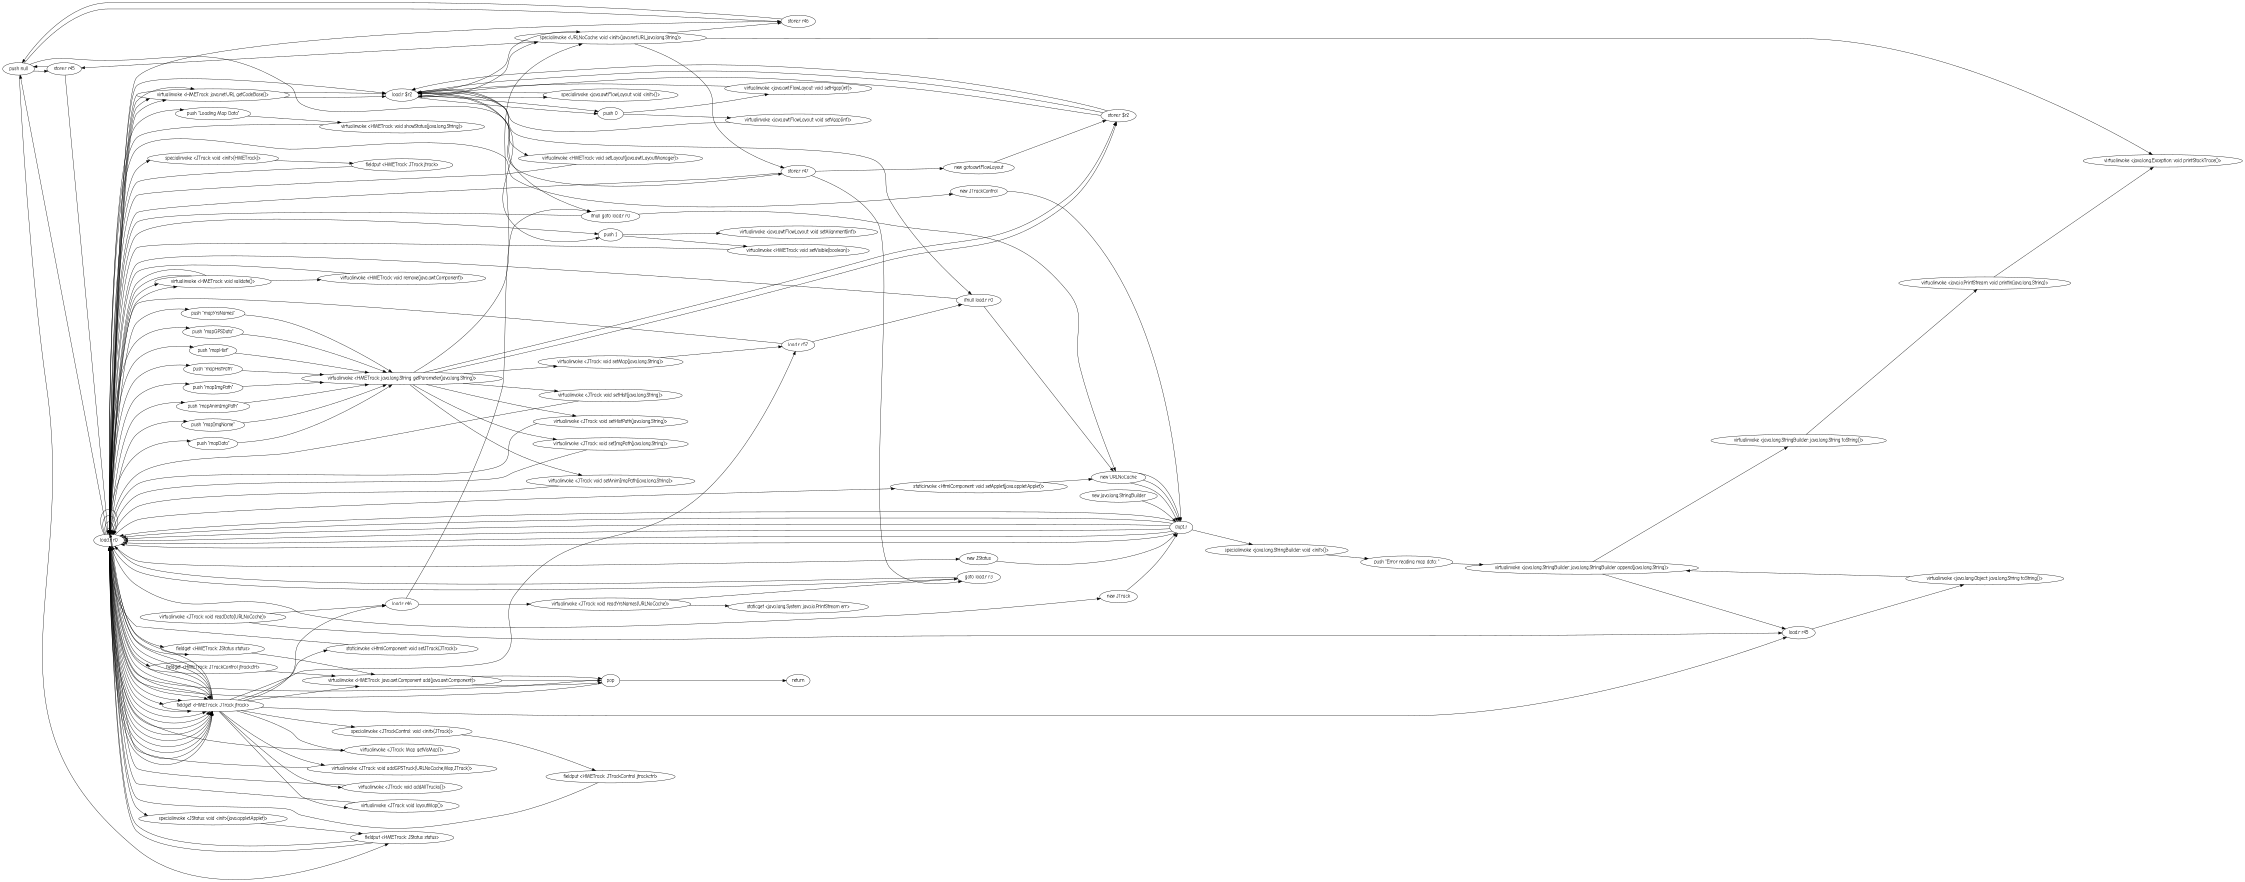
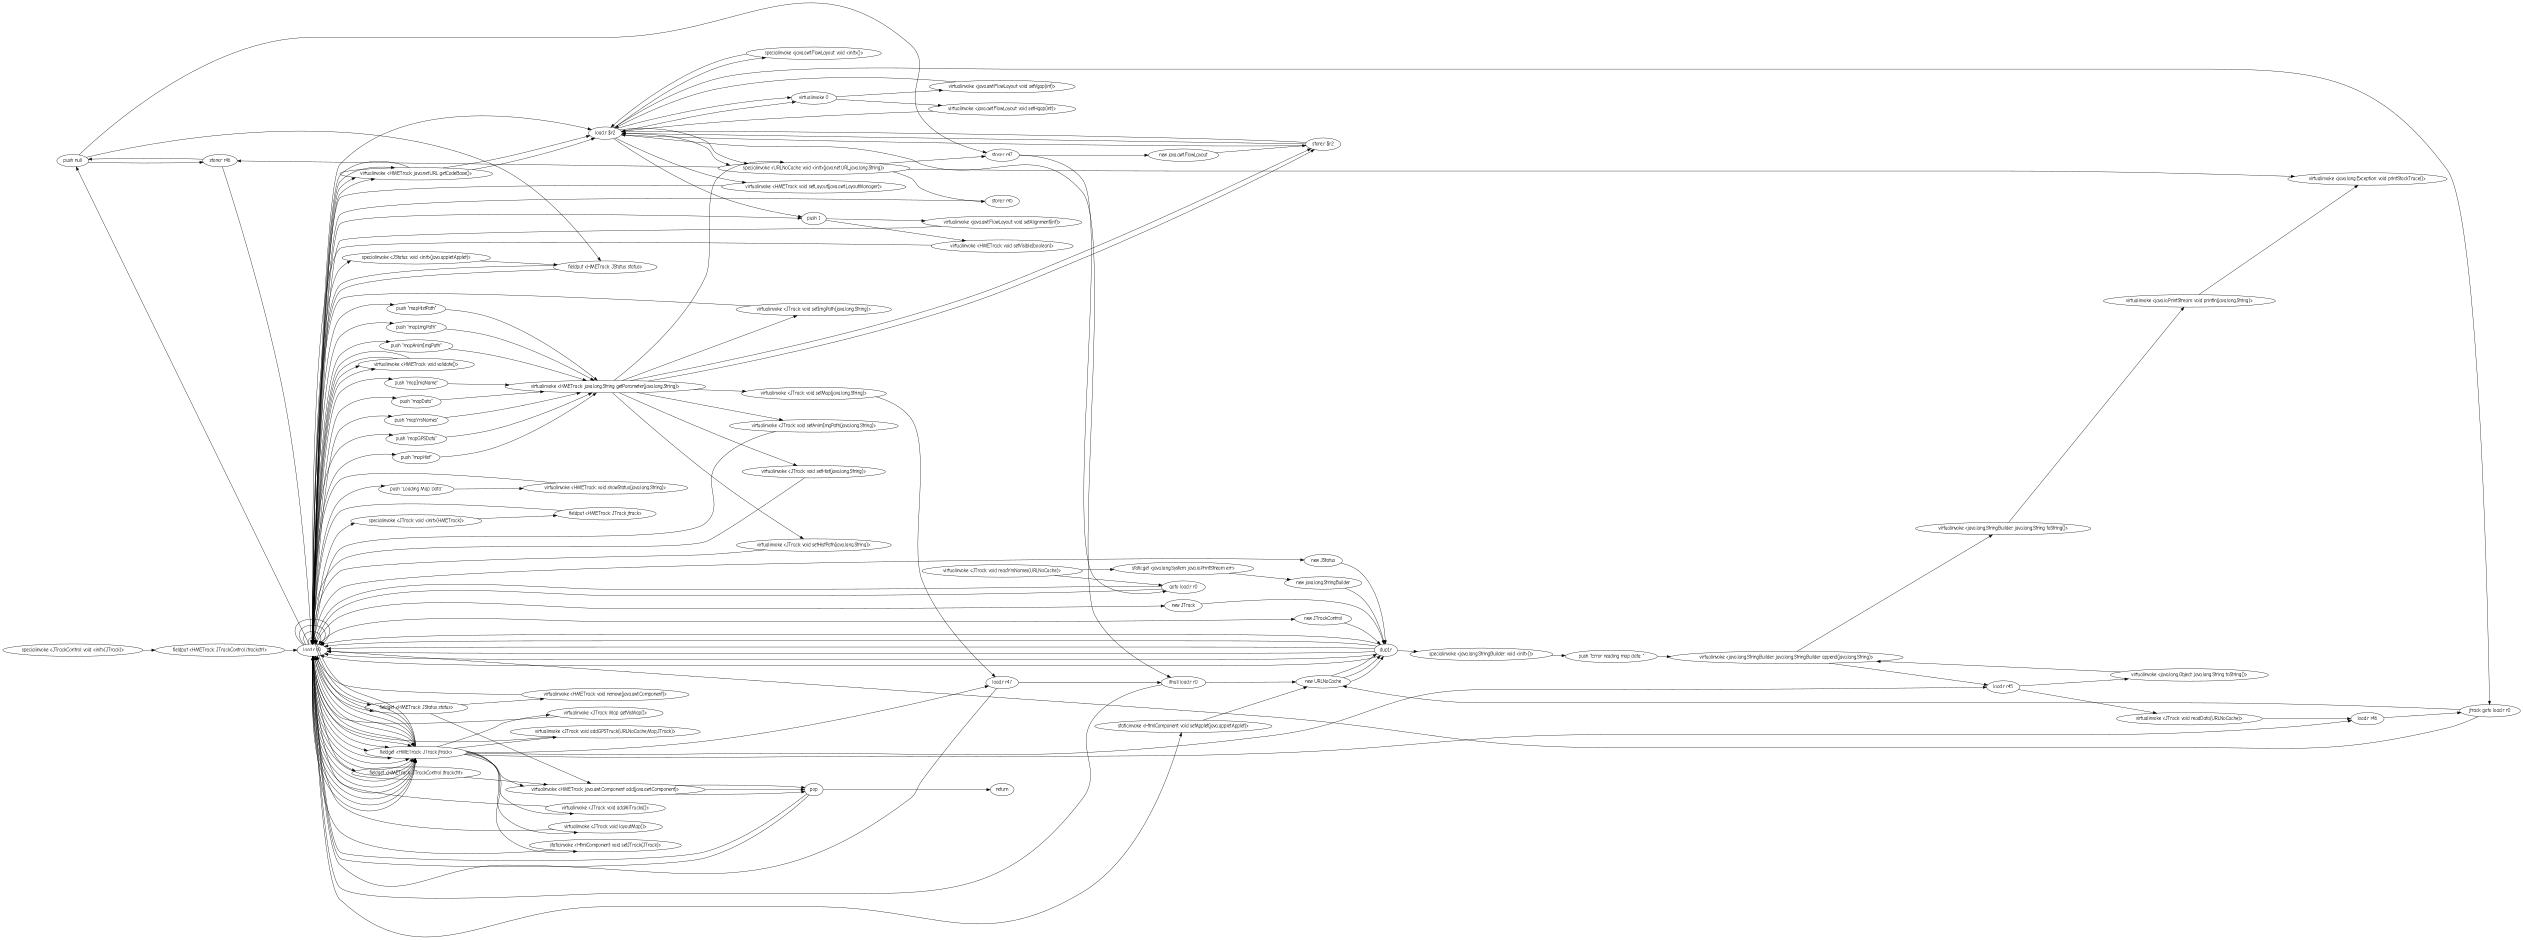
edge "store.r r45" -> "push null": removed
edge "push null" -> "store.r r45": removed
node "push 0": label "push 0" -> "virtualinvoke 0"
node "new goto.awt.FlowLayout": label "new goto.awt.FlowLayout" -> "new java.awt.FlowLayout"
edge "store.r r47" -> "load.r r0": now "virtualinvoke <java.awt.FlowLayout: void setAlignment(int)>" -> "load.r r0"
node "ifnull goto load.r r0": label "ifnull goto load.r r0" -> "jtrack goto load.r r0"
edge "virtualinvoke <HMETrack: void validate()>" -> "virtualinvoke <HMETrack: void remove(java.awt.Component)>": now "fieldget <HMETrack: JStatus status>" -> "virtualinvoke <HMETrack: void remove(java.awt.Component)>"
node "load.r r57": label "load.r r57" -> "load.r r47"
edge "staticget <java.lang.System: java.io.PrintStream err>" -> "new java.lang.StringBuilder": added
node "goto load.r r3": label "goto load.r r3" -> "goto load.r r0"
edge "load.r r46" -> "virtualinvoke <JTrack: void readYrsNames(URLNoCache)>": removed
edge "virtualinvoke <JTrack: void readData(URLNoCache)>" -> "load.r r45": reversed
edge "fieldget <HMETrack: JTrack jtrack>" -> "specialinvoke <JTrackControl: void <init>(JTrack)>": removed
